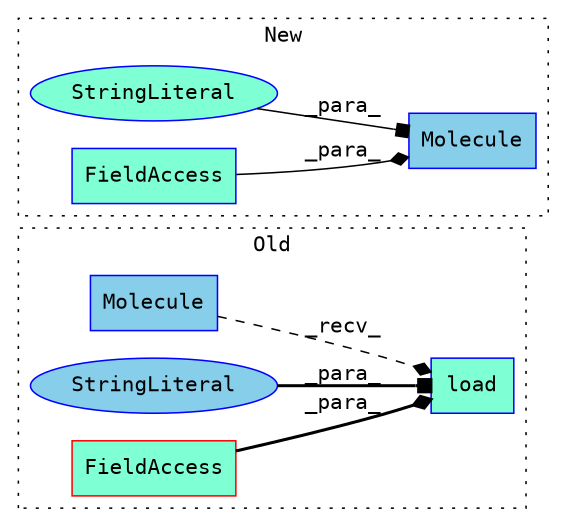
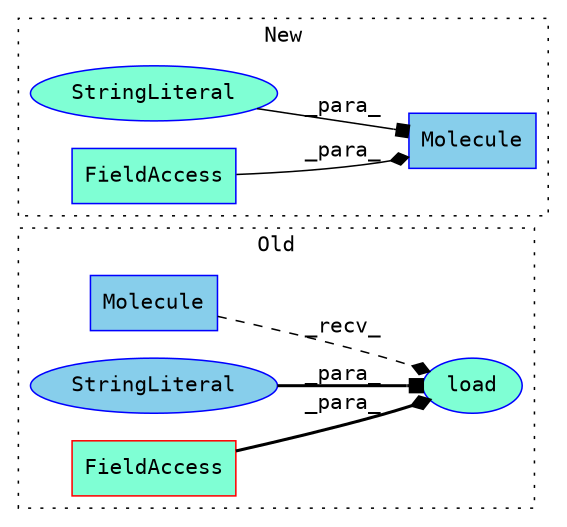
node "load": shape box -> ellipse
